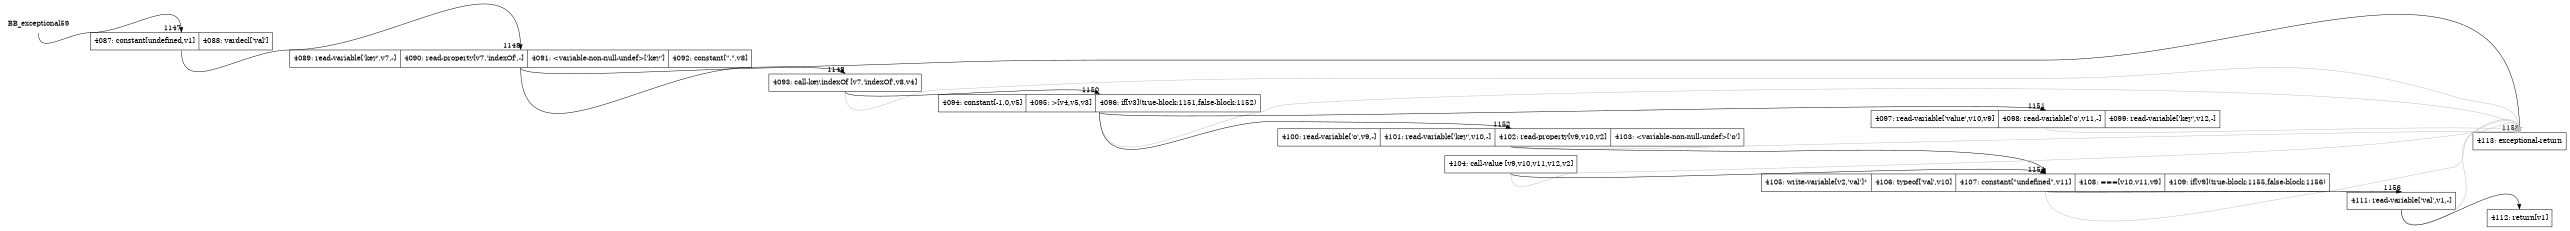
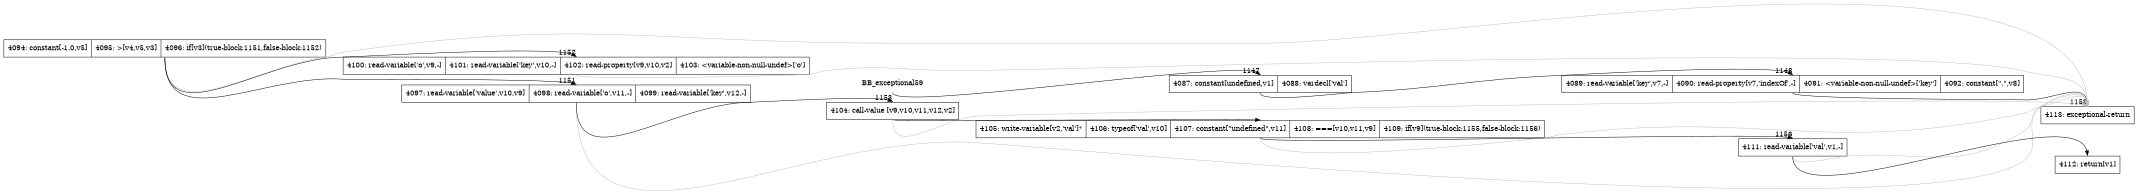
node "4093: call-key.indexOf [v7,'indexOf',v8,v4]": removed
edge "4097: read-variable['value',v10,v9]" -> "4104: call-value [v9,v10,v11,v12,v2]": added
edge "4100: read-variable['o',v9,-]" -> "4105: write-variable[v2,'val']*": removed
